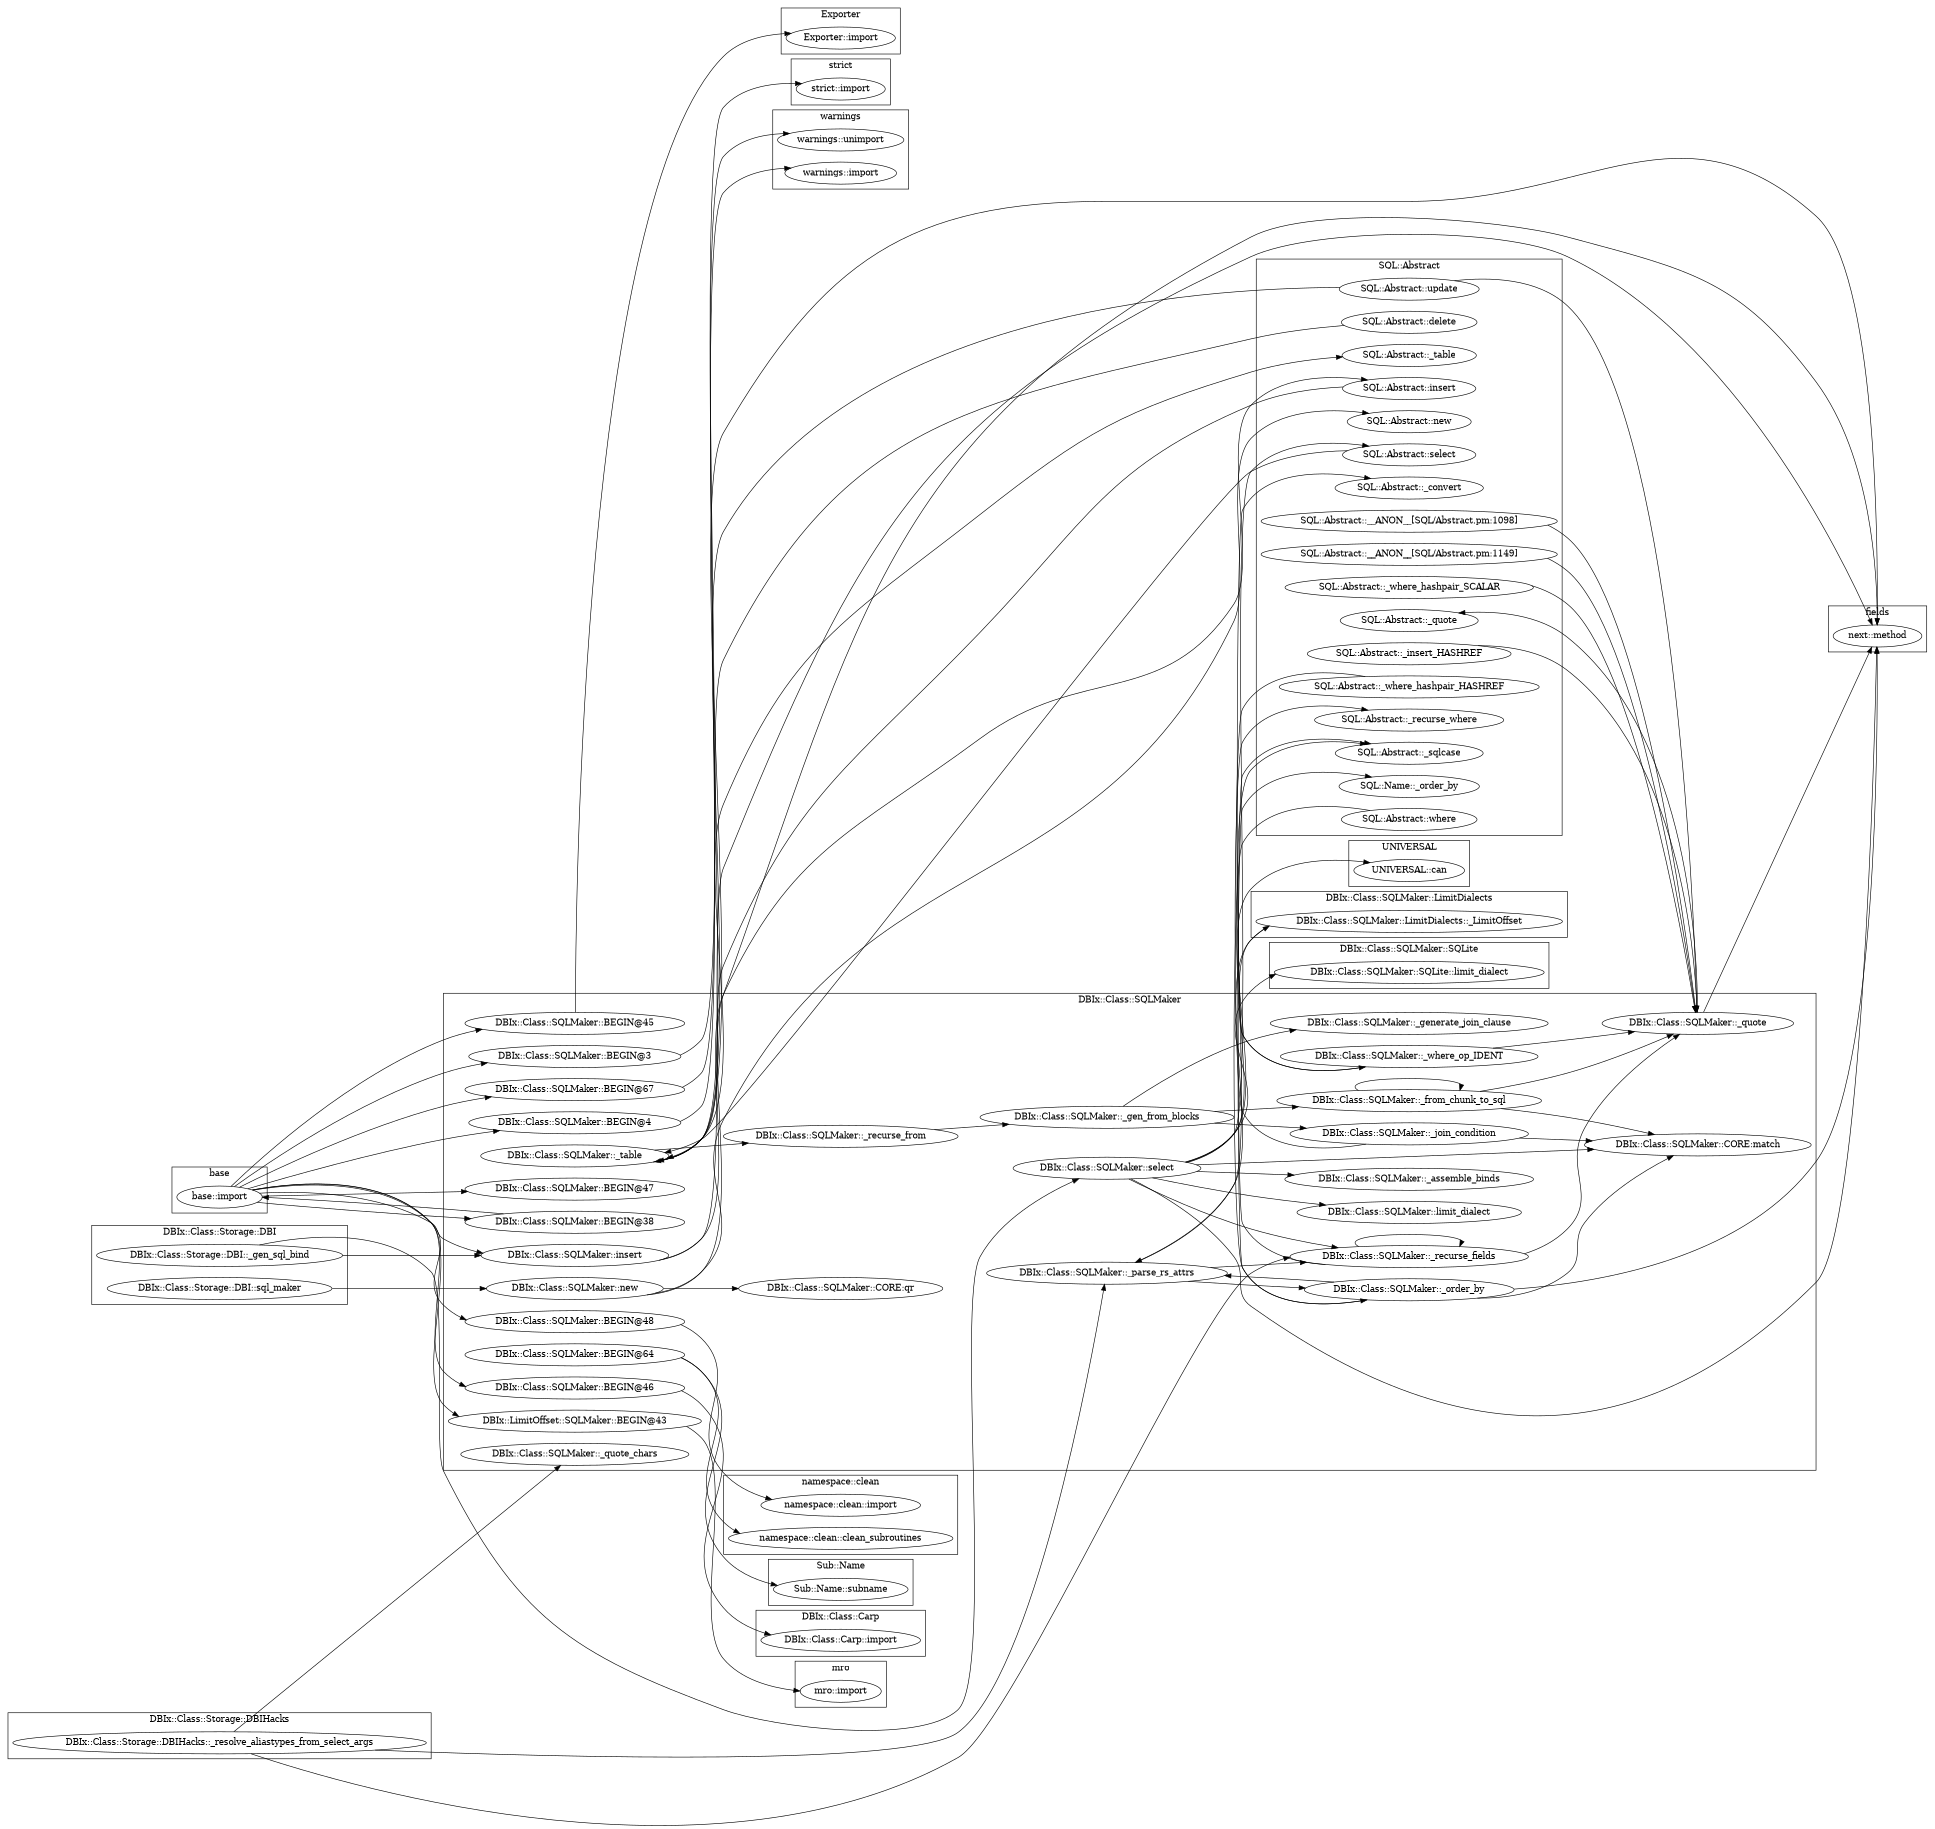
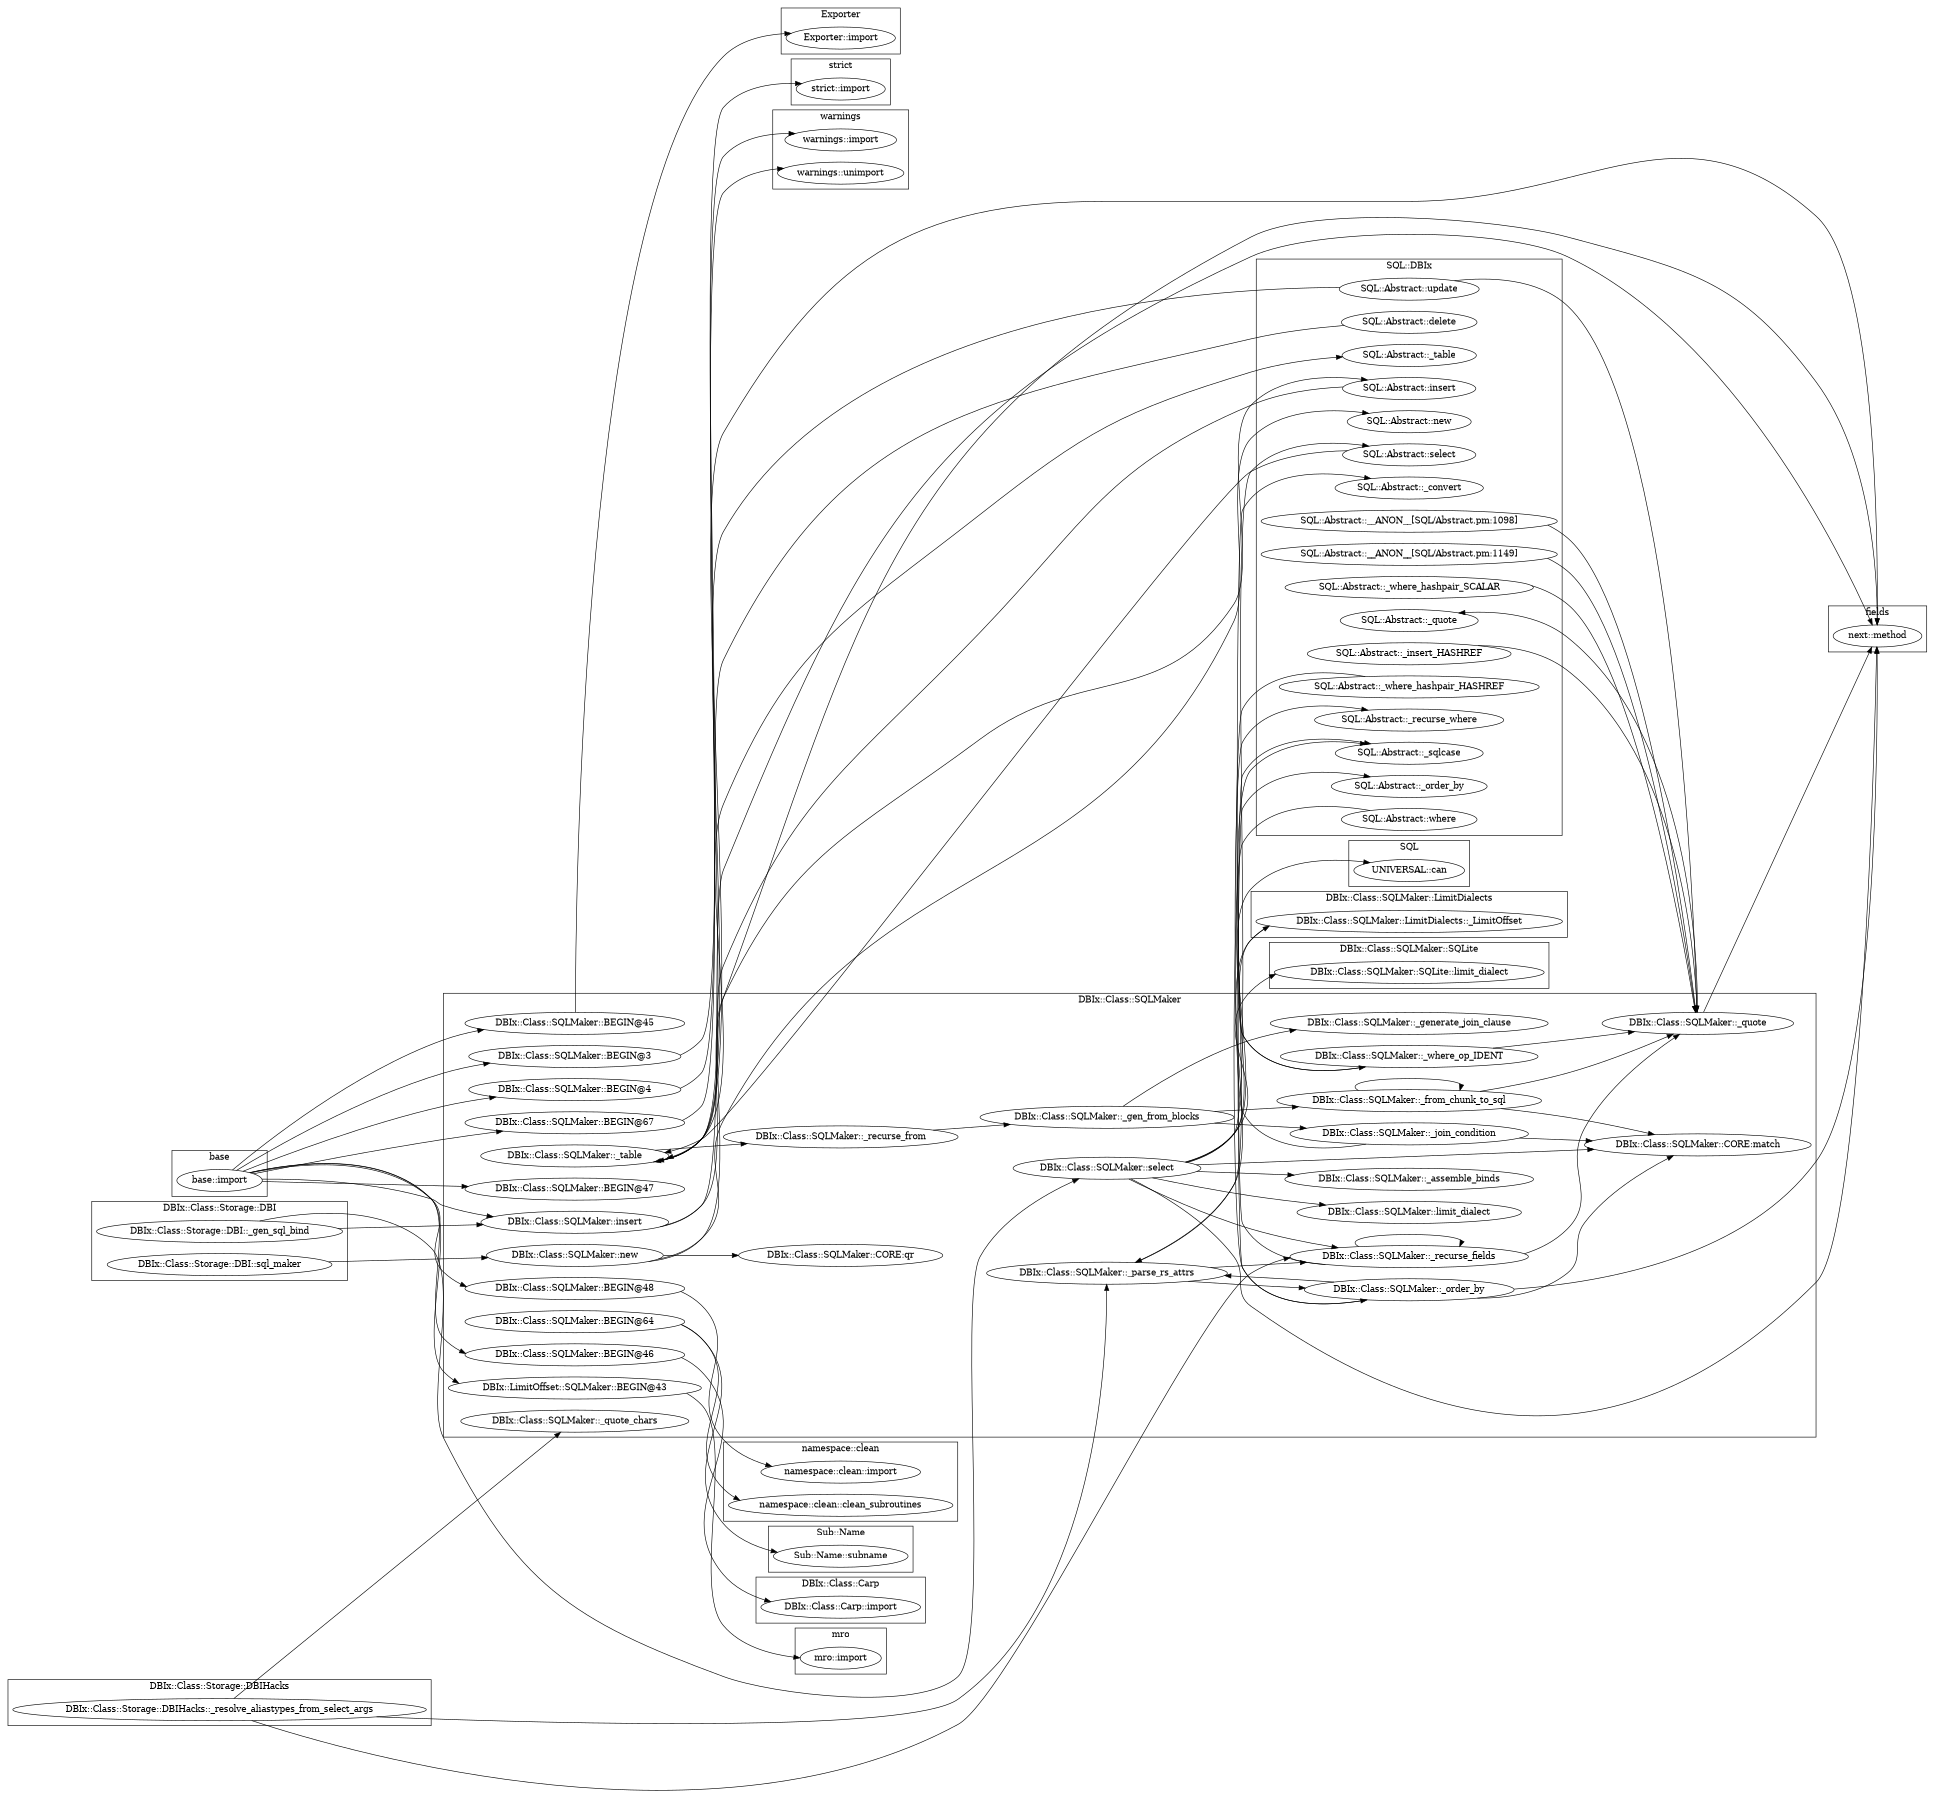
cluster "SQL::Abstract": label "SQL::Abstract" -> "SQL::DBIx"
node "SQL::Name::_order_by": label "SQL::Name::_order_by" -> "SQL::Abstract::_order_by"
cluster "UNIVERSAL": label "UNIVERSAL" -> "SQL"
node "DBIx::Class::SQLMaker::BEGIN@38": removed
